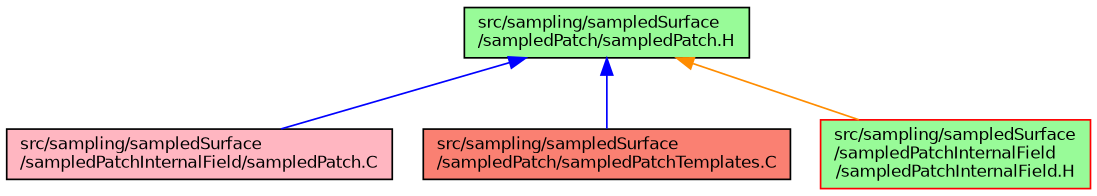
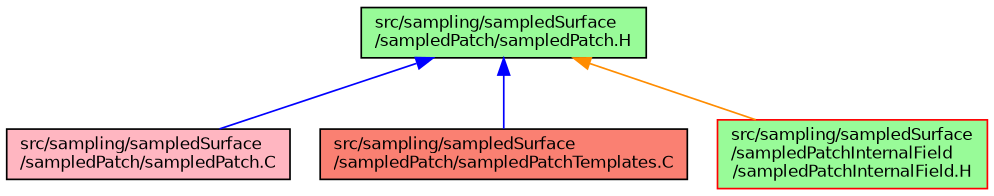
node "src/sampling/sampledSurface /sampledPatchInternalField/sampledPatch.C": label "src/sampling/sampledSurface /sampledPatchInternalField/sampledPatch.C" -> "src/sampling/sampledSurface /sampledPatch/sampledPatch.C"
